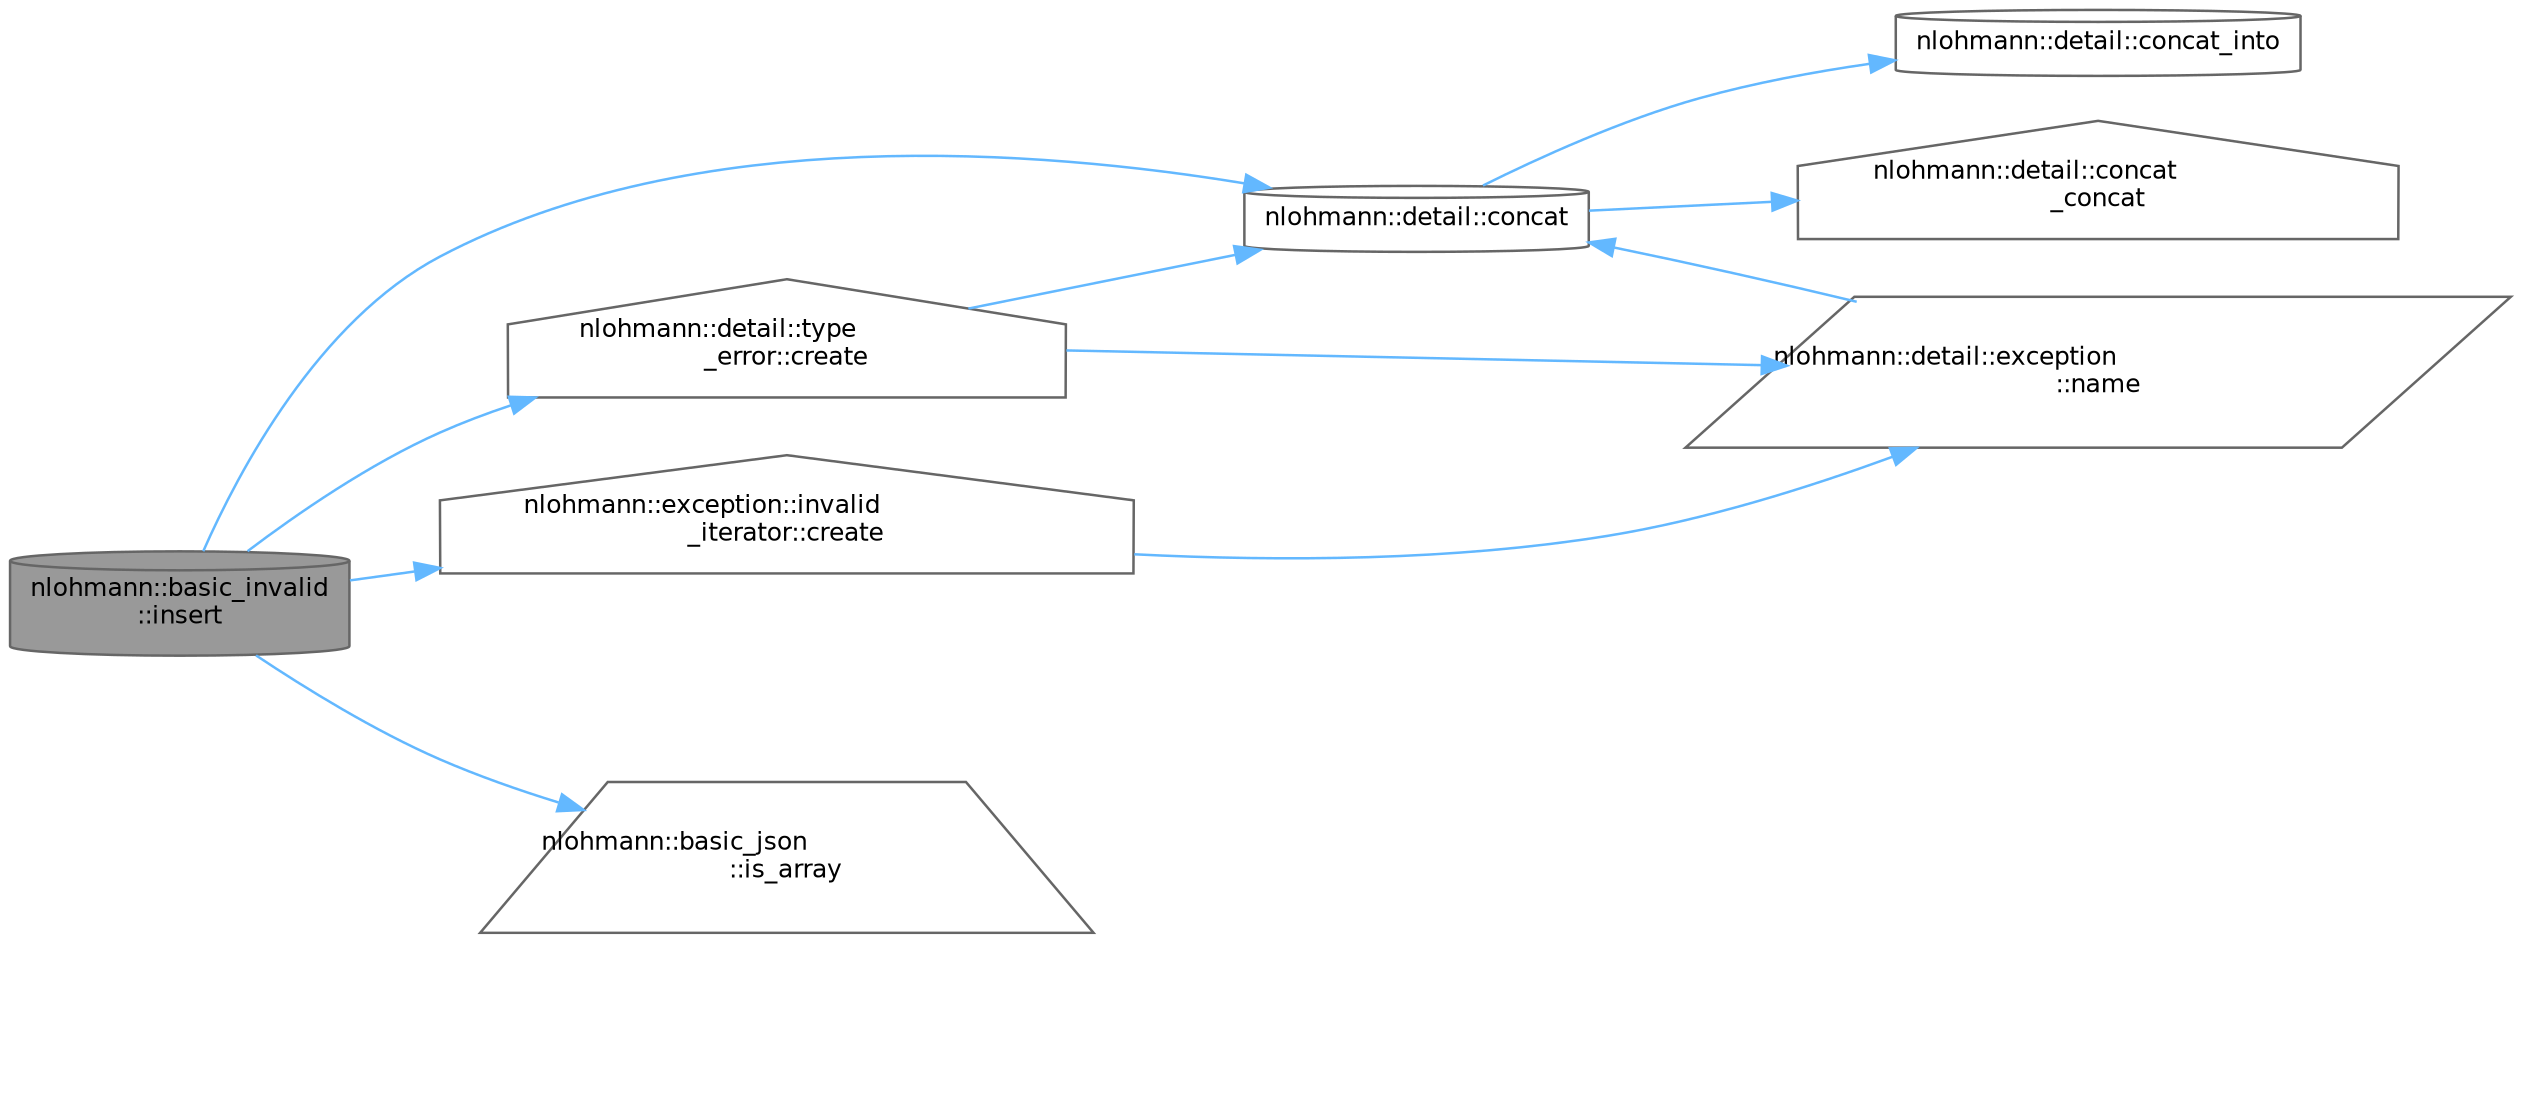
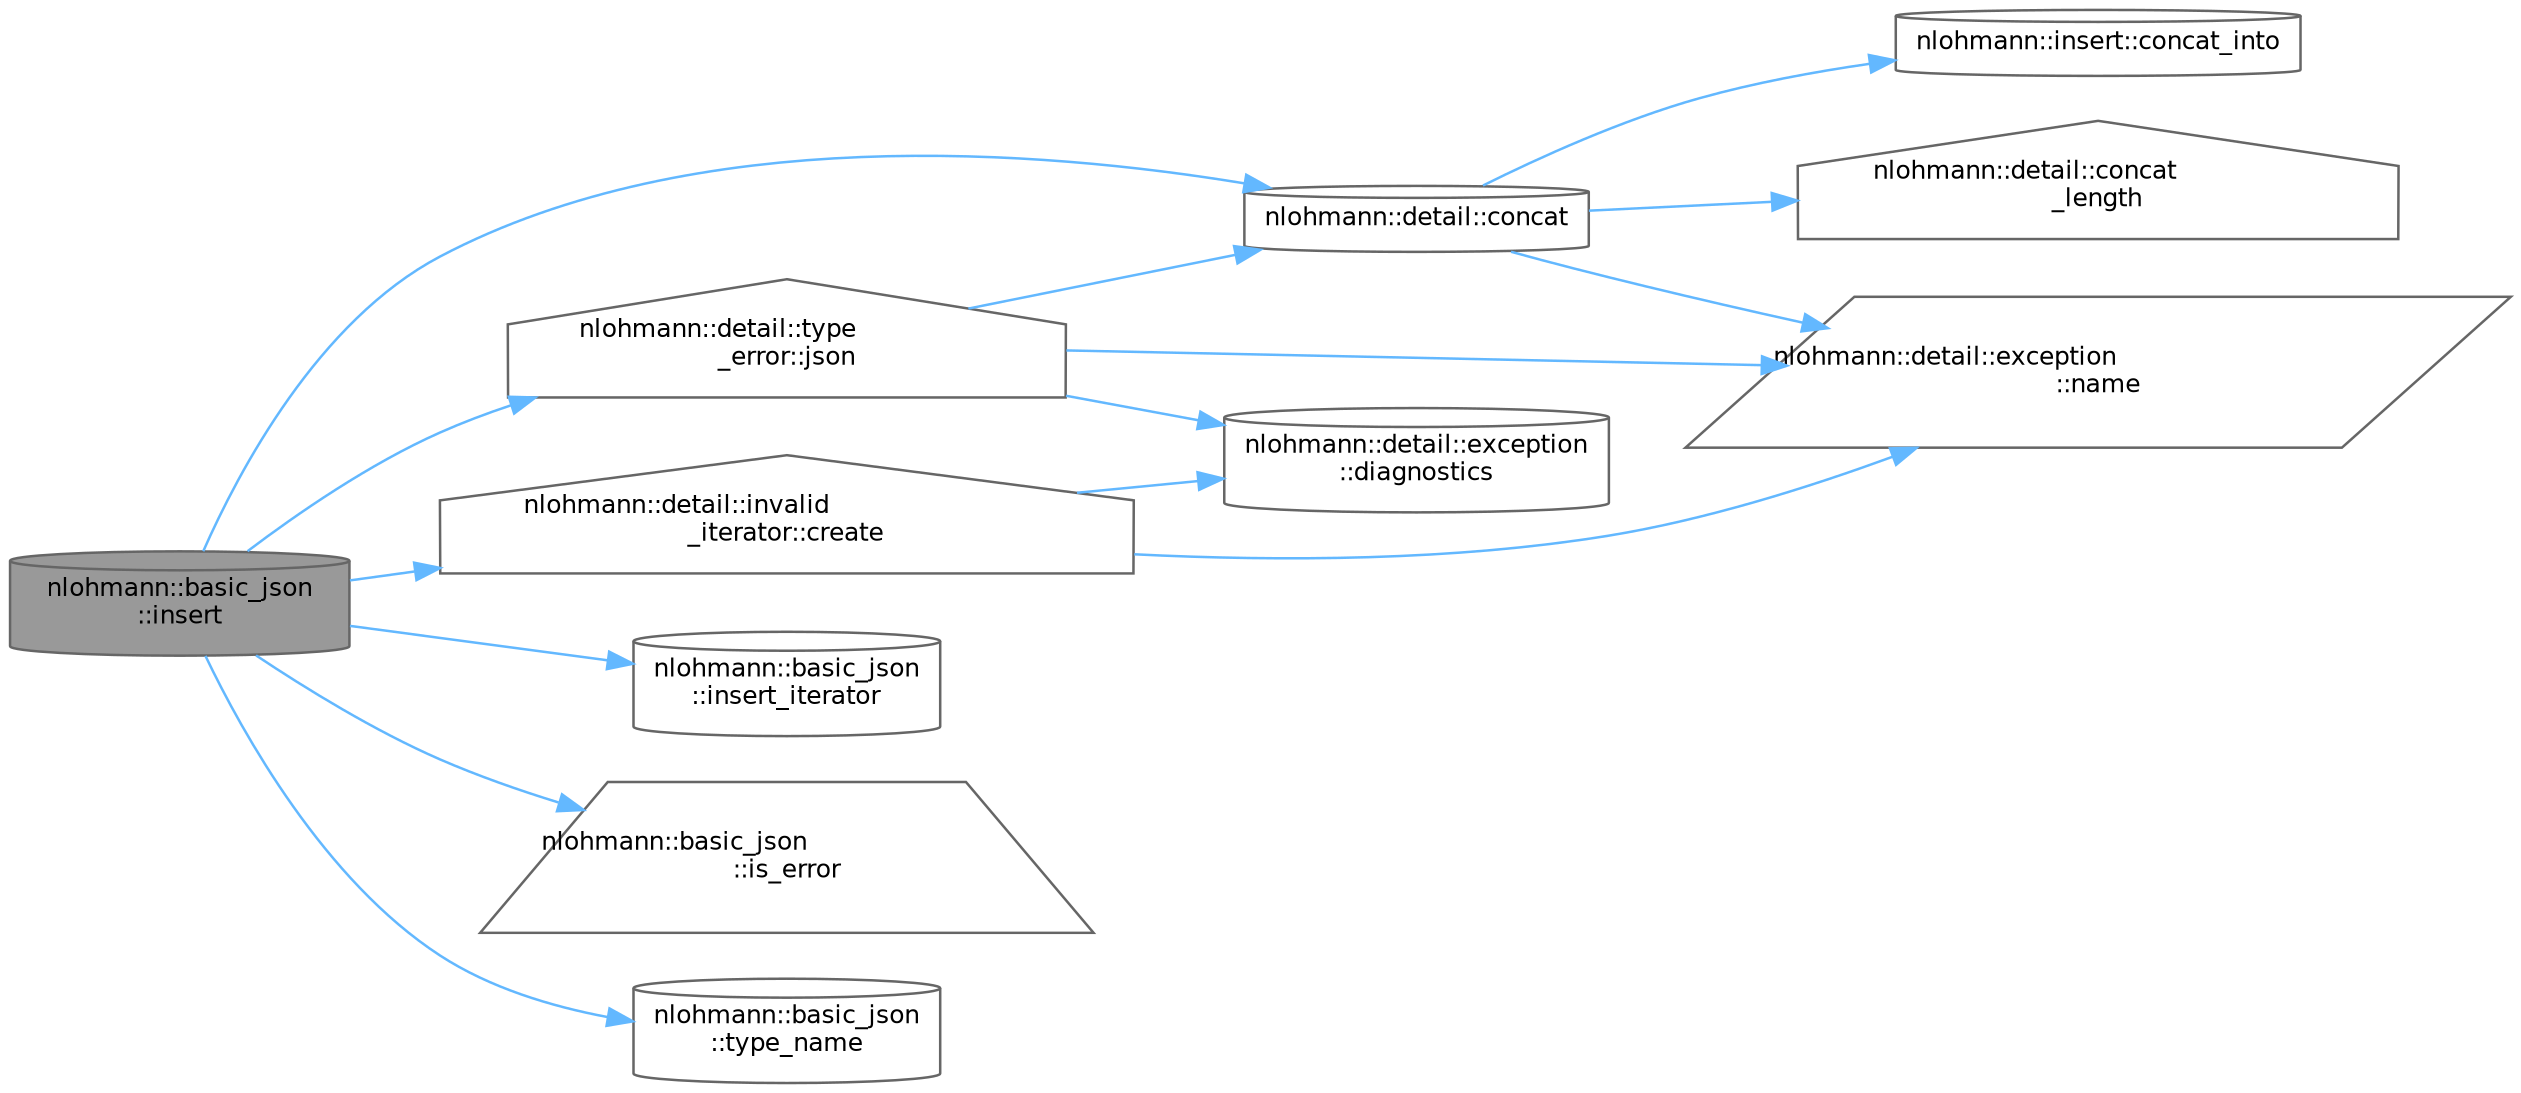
node "nlohmann::detail::concat_into": label "nlohmann::detail::concat_into" -> "nlohmann::insert::concat_into"
node "nlohmann::detail::concat _concat": label "nlohmann::detail::concat _concat" -> "nlohmann::detail::concat _length"
edge "nlohmann::detail::exception ::name" -> "nlohmann::detail::concat": reversed
node "nlohmann::detail::type _error::create": label "nlohmann::detail::type _error::create" -> "nlohmann::detail::type _error::json"
node "nlohmann::detail::exception ::diagnostics": added
node "nlohmann::exception::invalid _iterator::create": label "nlohmann::exception::invalid _iterator::create" -> "nlohmann::detail::invalid _iterator::create"
node "nlohmann::basic_invalid ::insert": label "nlohmann::basic_invalid ::insert" -> "nlohmann::basic_json ::insert"
node "nlohmann::basic_json ::insert_iterator": added
node "nlohmann::basic_json ::is_array": label "nlohmann::basic_json ::is_array" -> "nlohmann::basic_json ::is_error"
node "nlohmann::basic_json ::type_name": added
